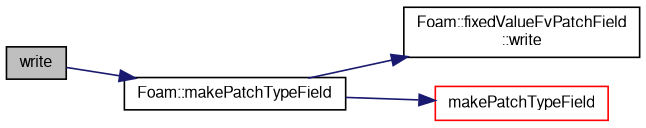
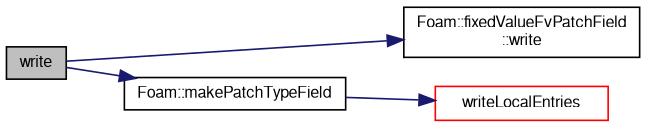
edge "Foam::makePatchTypeField" -> "Foam::fixedValueFvPatchField ::write": now "write" -> "Foam::fixedValueFvPatchField ::write"
node "makePatchTypeField": label "makePatchTypeField" -> "writeLocalEntries"
